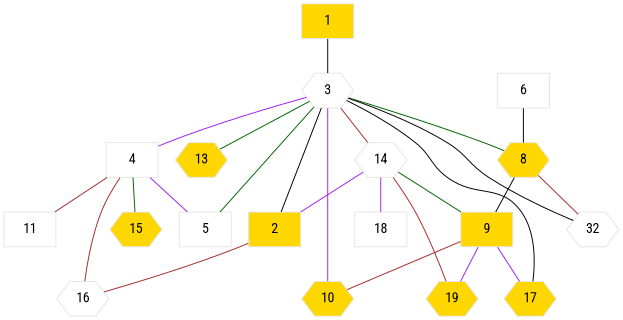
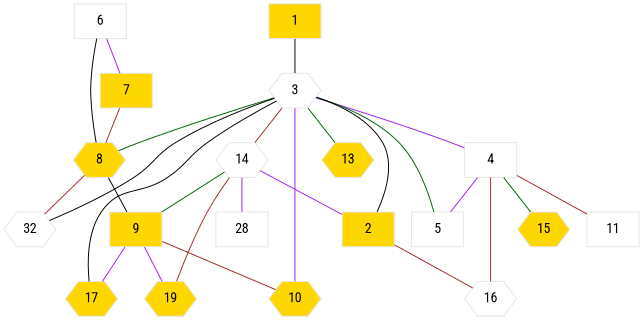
node "7": added
node "18": label "18" -> "28"
